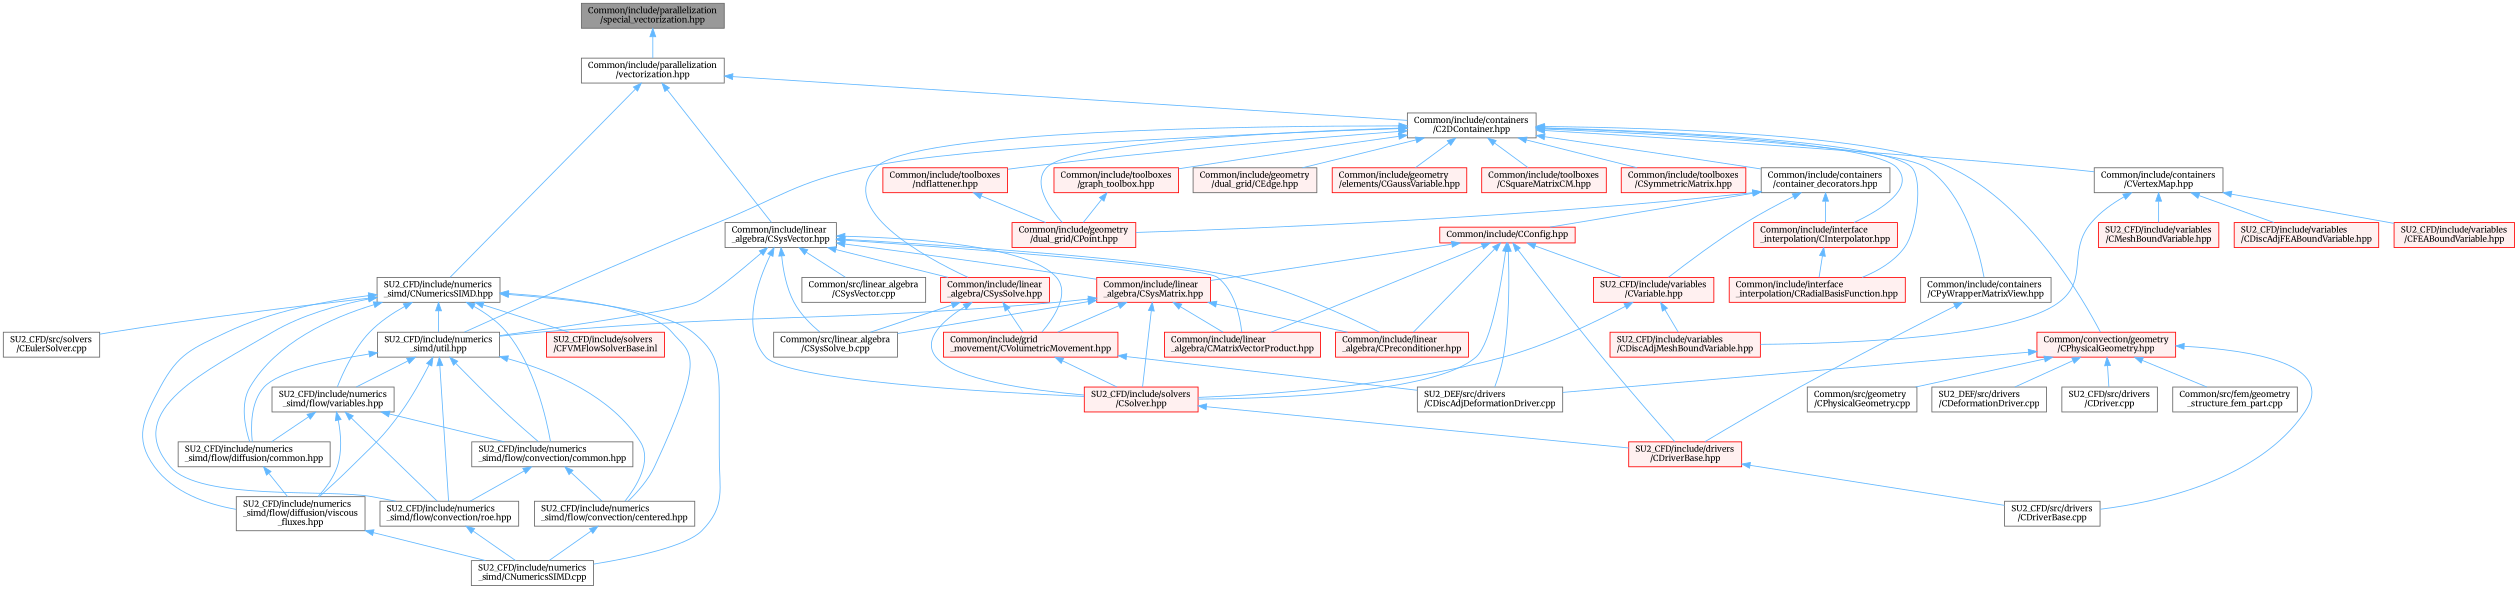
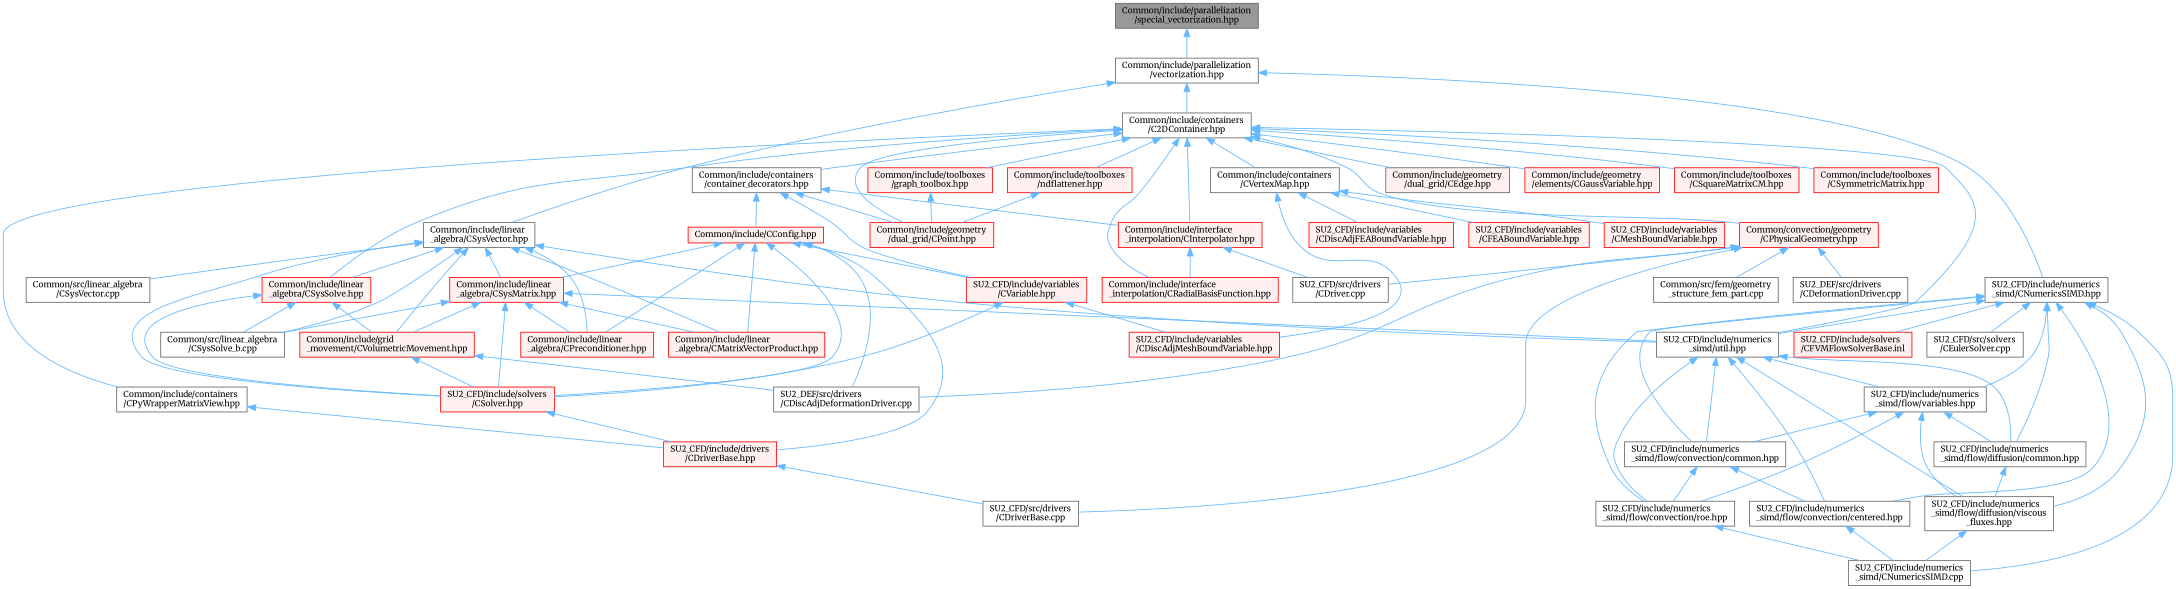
edge "SU2_CFD/src/drivers /CDriver.cpp" -> "Common/include/interface _interpolation/CInterpolator.hpp": added
node "Common/src/geometry /CPhysicalGeometry.cpp": removed
